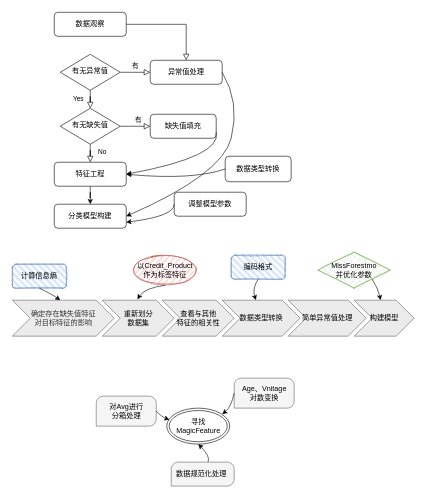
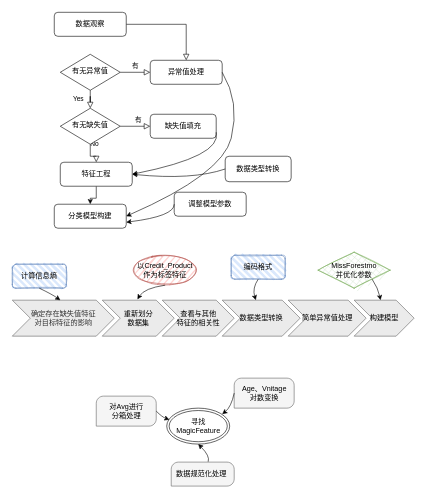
node "特征工程": moved (90, 174) -> (96, 174)
